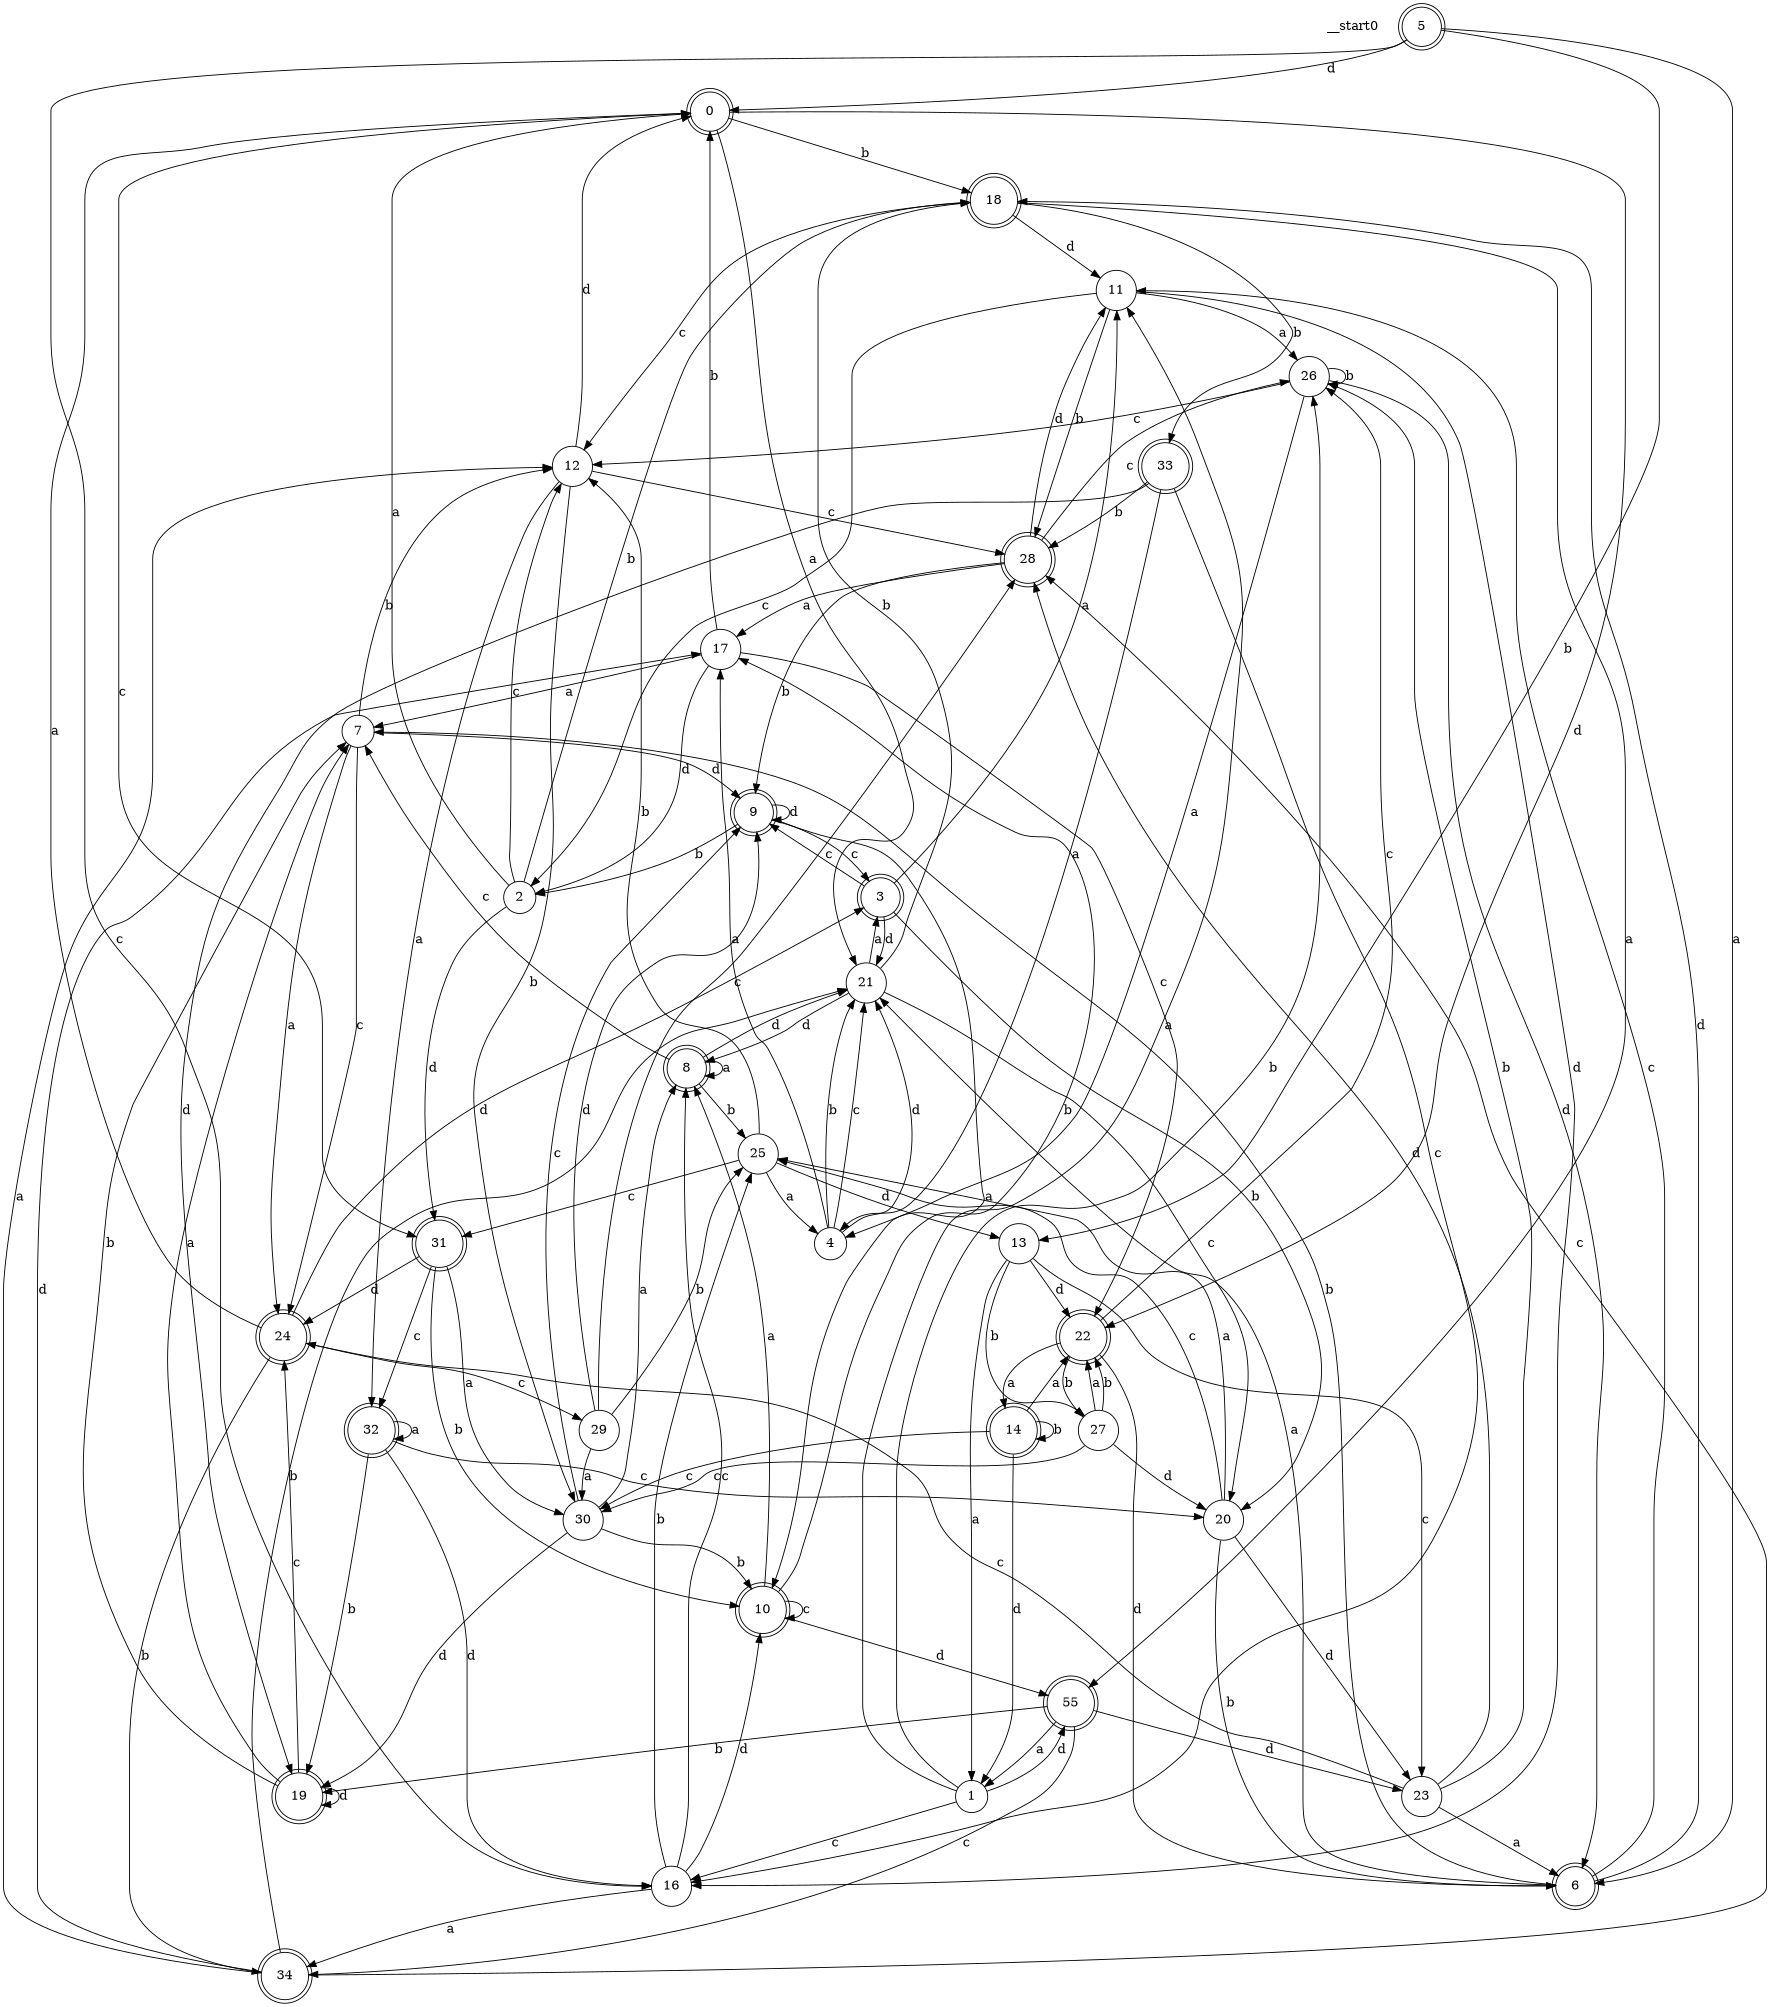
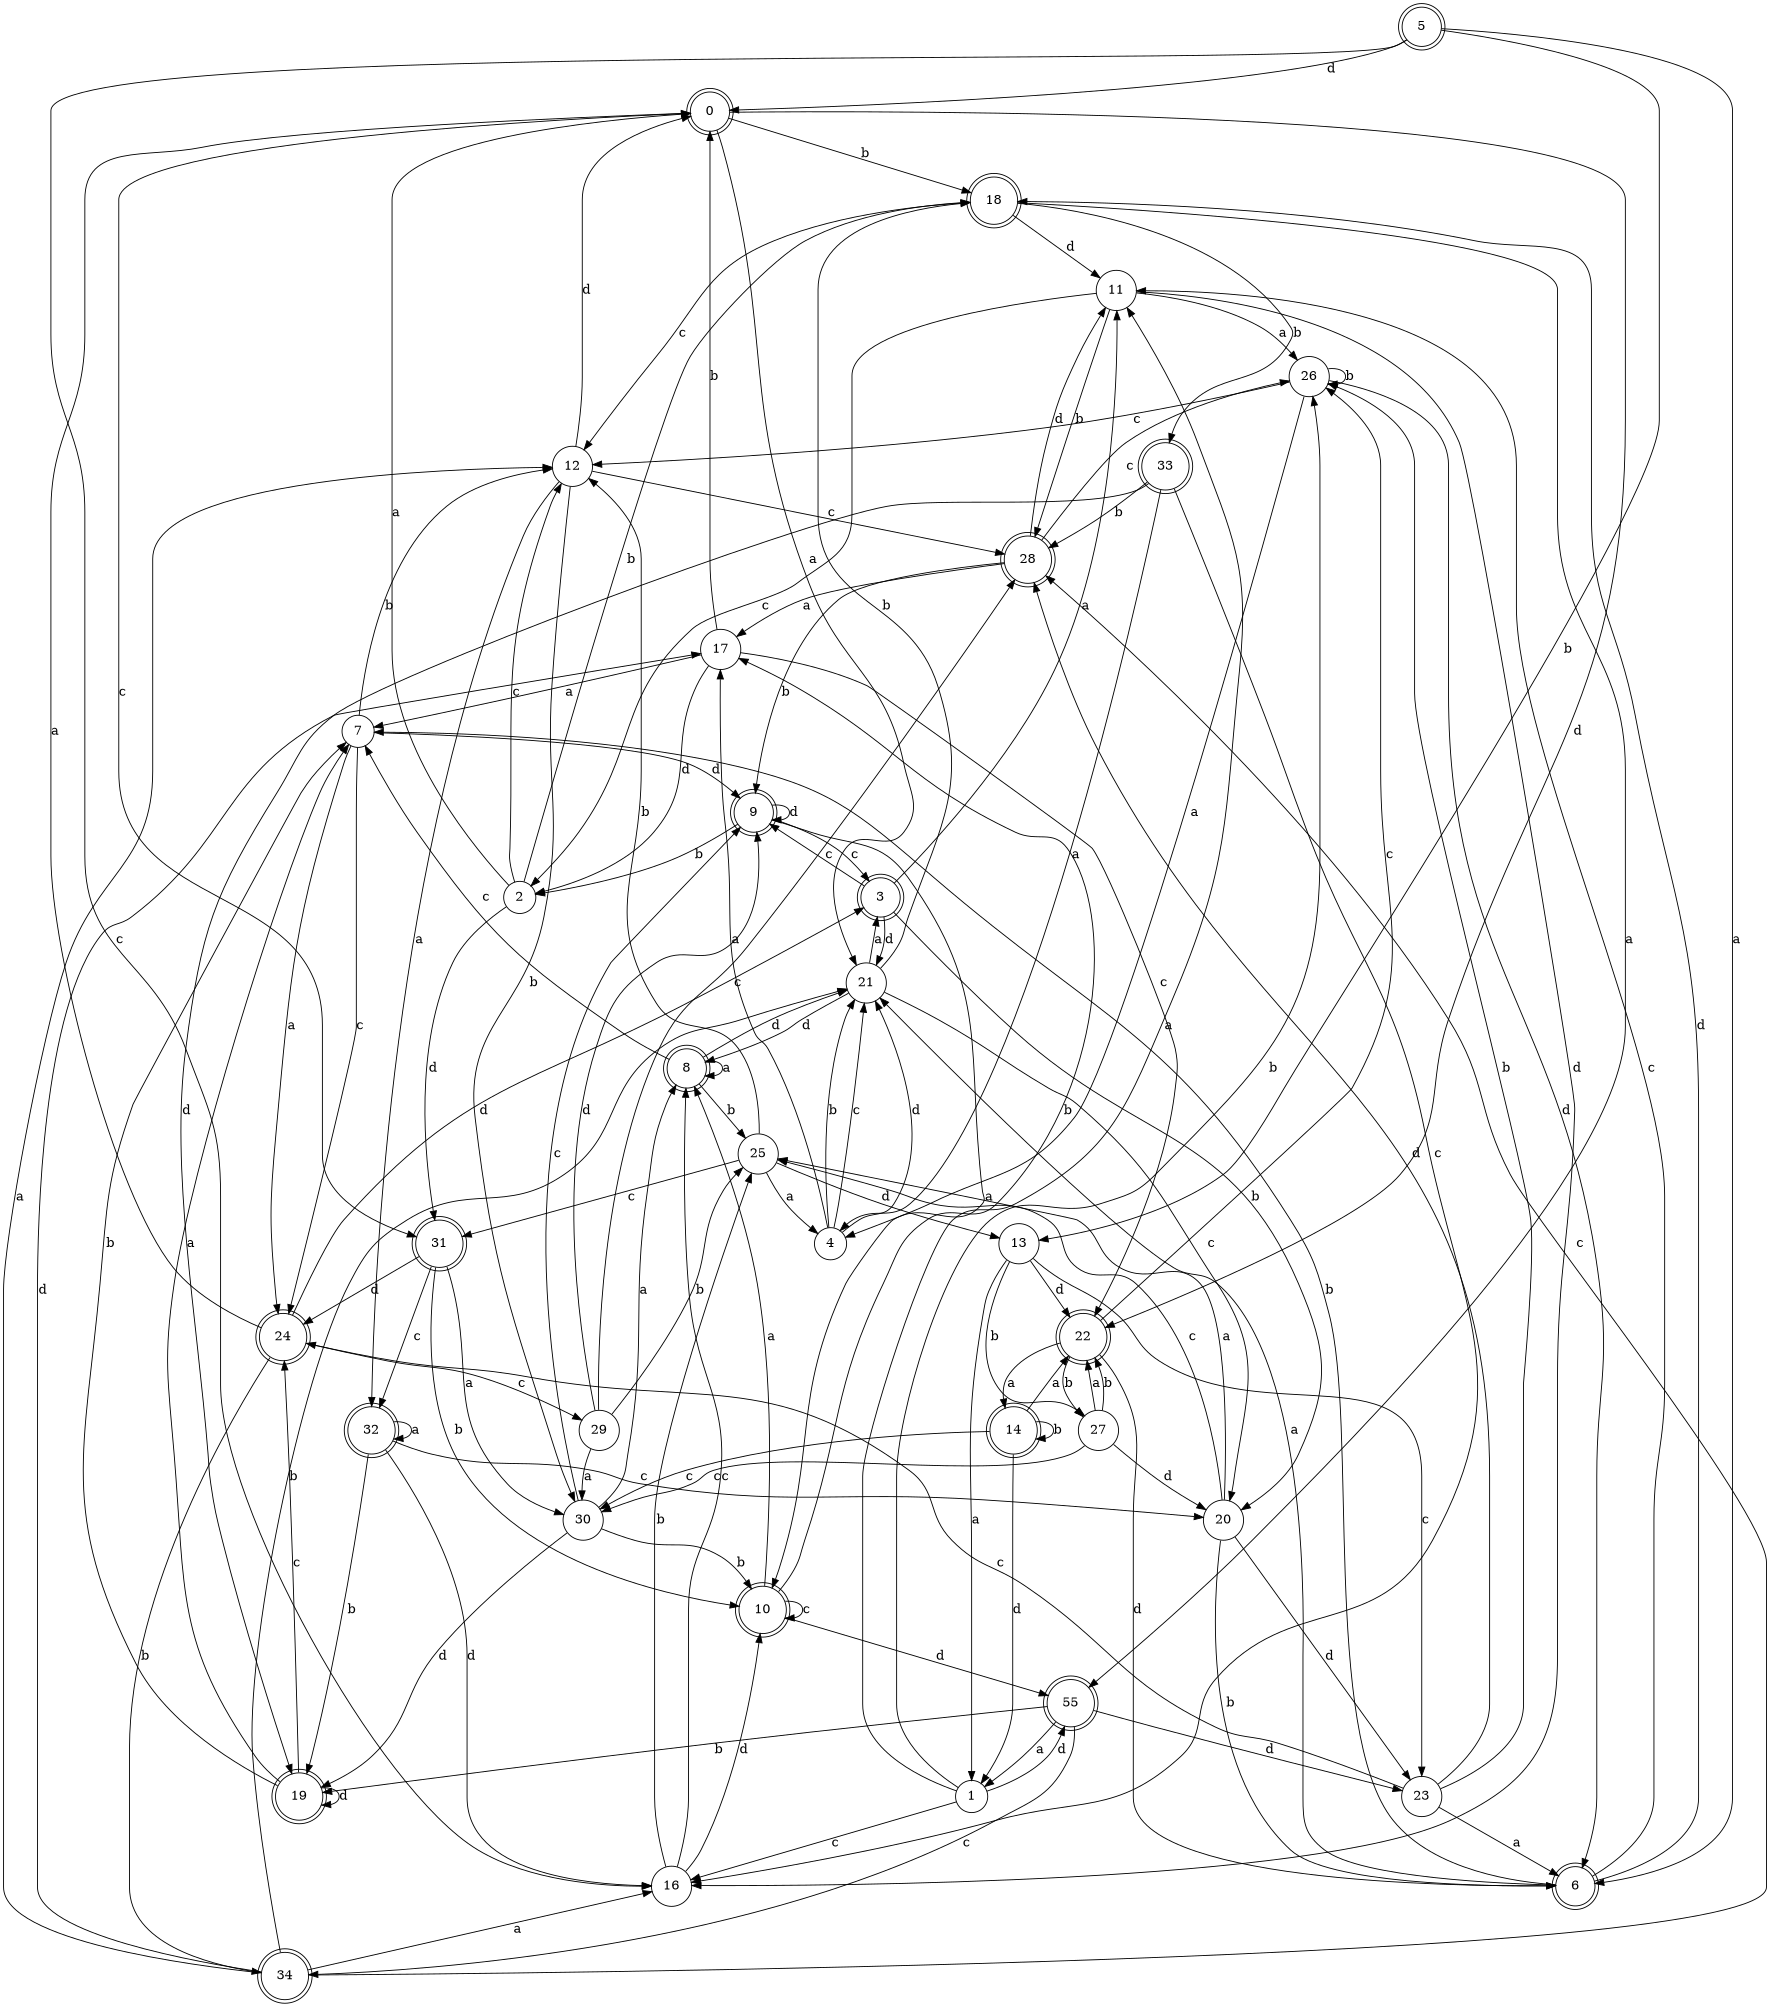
node "__start0": removed
edge "16" -> "34": reversed
